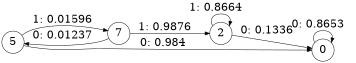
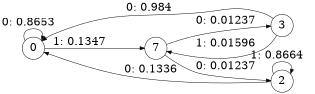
edge "7" -> "2": label "1: 0.9876   " -> "0: 0.01237  "
node "5": label "5" -> "3"
edge "0" -> "7": added, label "1: 0.1347"
